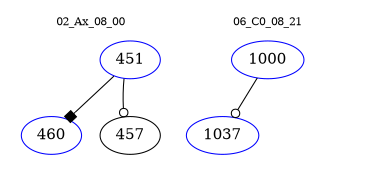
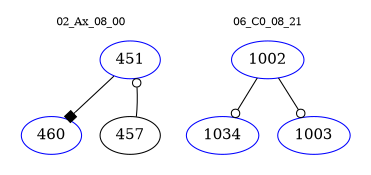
node "1000": label "1000" -> "1002"
edge "451" -> "457": reversed
node "1037": label "1037" -> "1034"
node "1003": added
